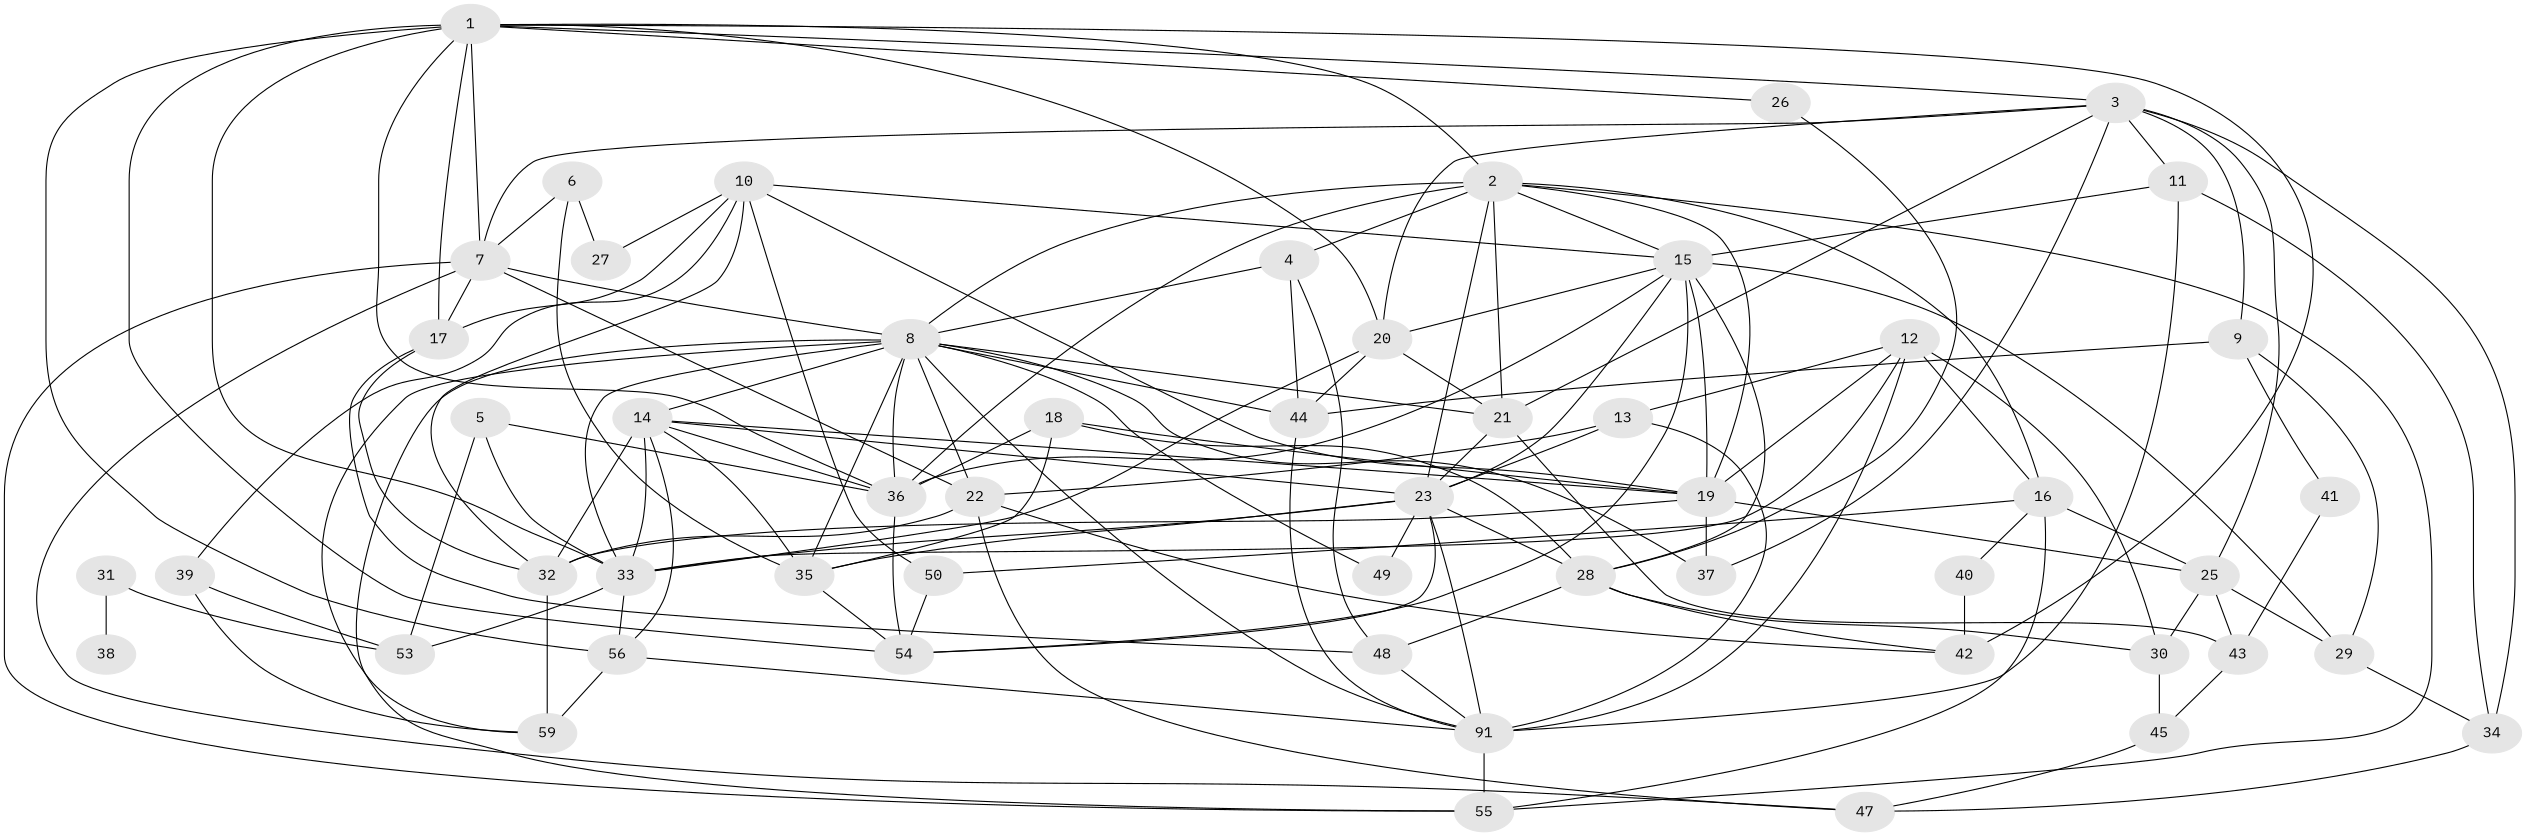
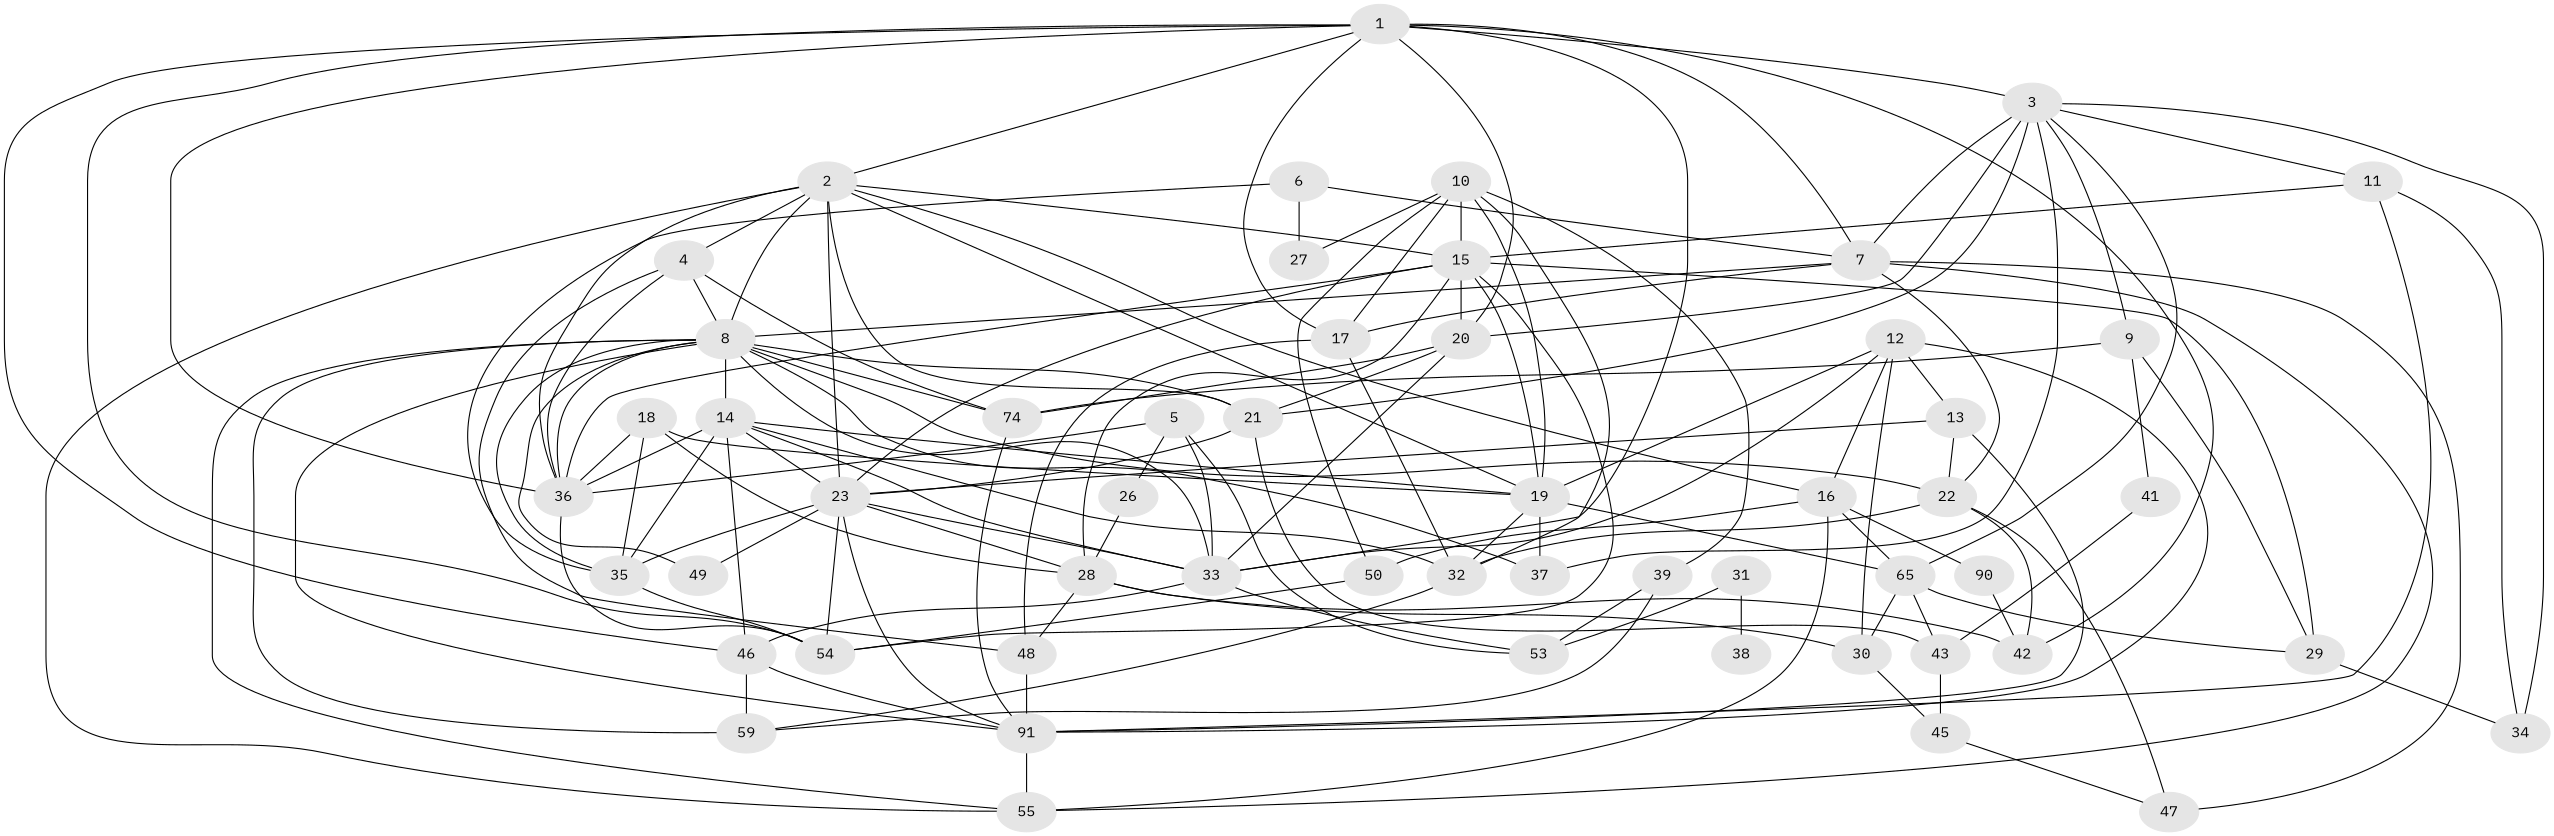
edge "1" -- "26": now "5" -- "26"
edge "4" -- "36": added
node "44": label "44" -> "74"
node "40": label "40" -> "90"
node "25": label "25" -> "65"
node "56": label "56" -> "46"
edge "34" -- "47": removed
